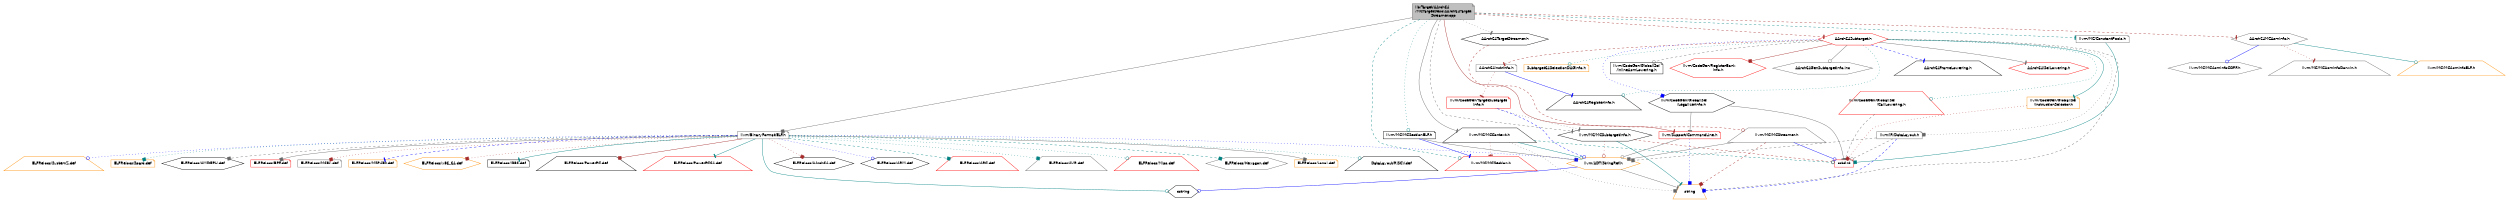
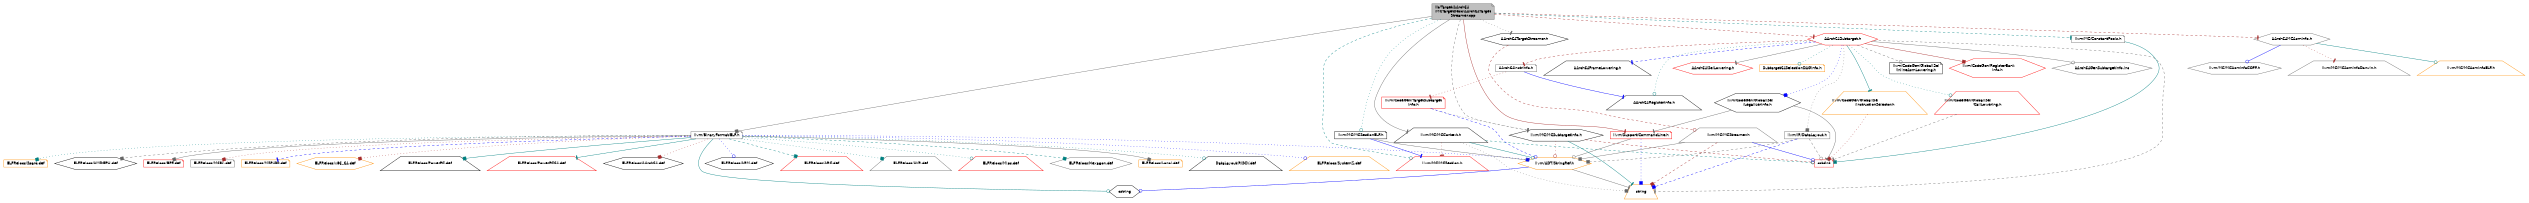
node "llvm/CodeGen/GlobalISel /InstructionSelector.h": shape note -> trapezium
edge "llvm/BinaryFormat/ELF.h" -> "ELFRelocs/PowerPC.def": color brown -> teal
node "ELFRelocs/i386.def": removed
